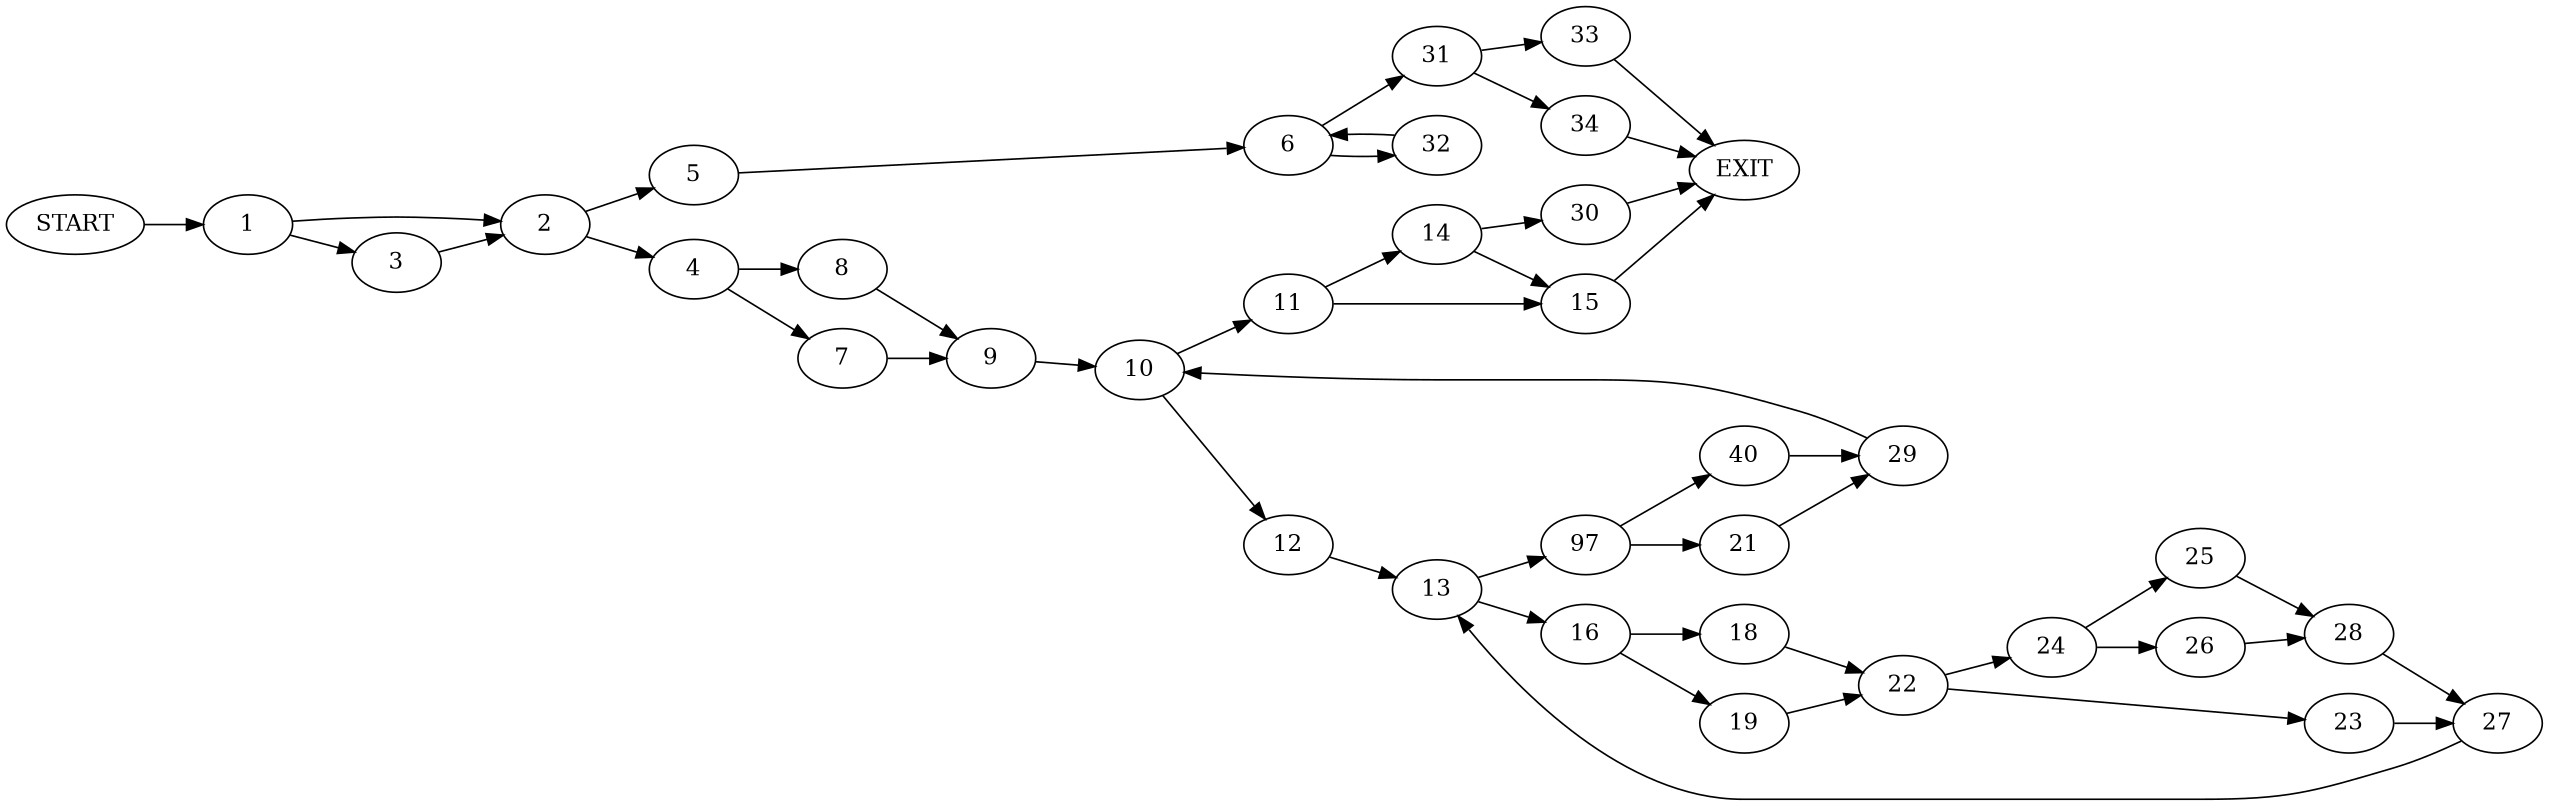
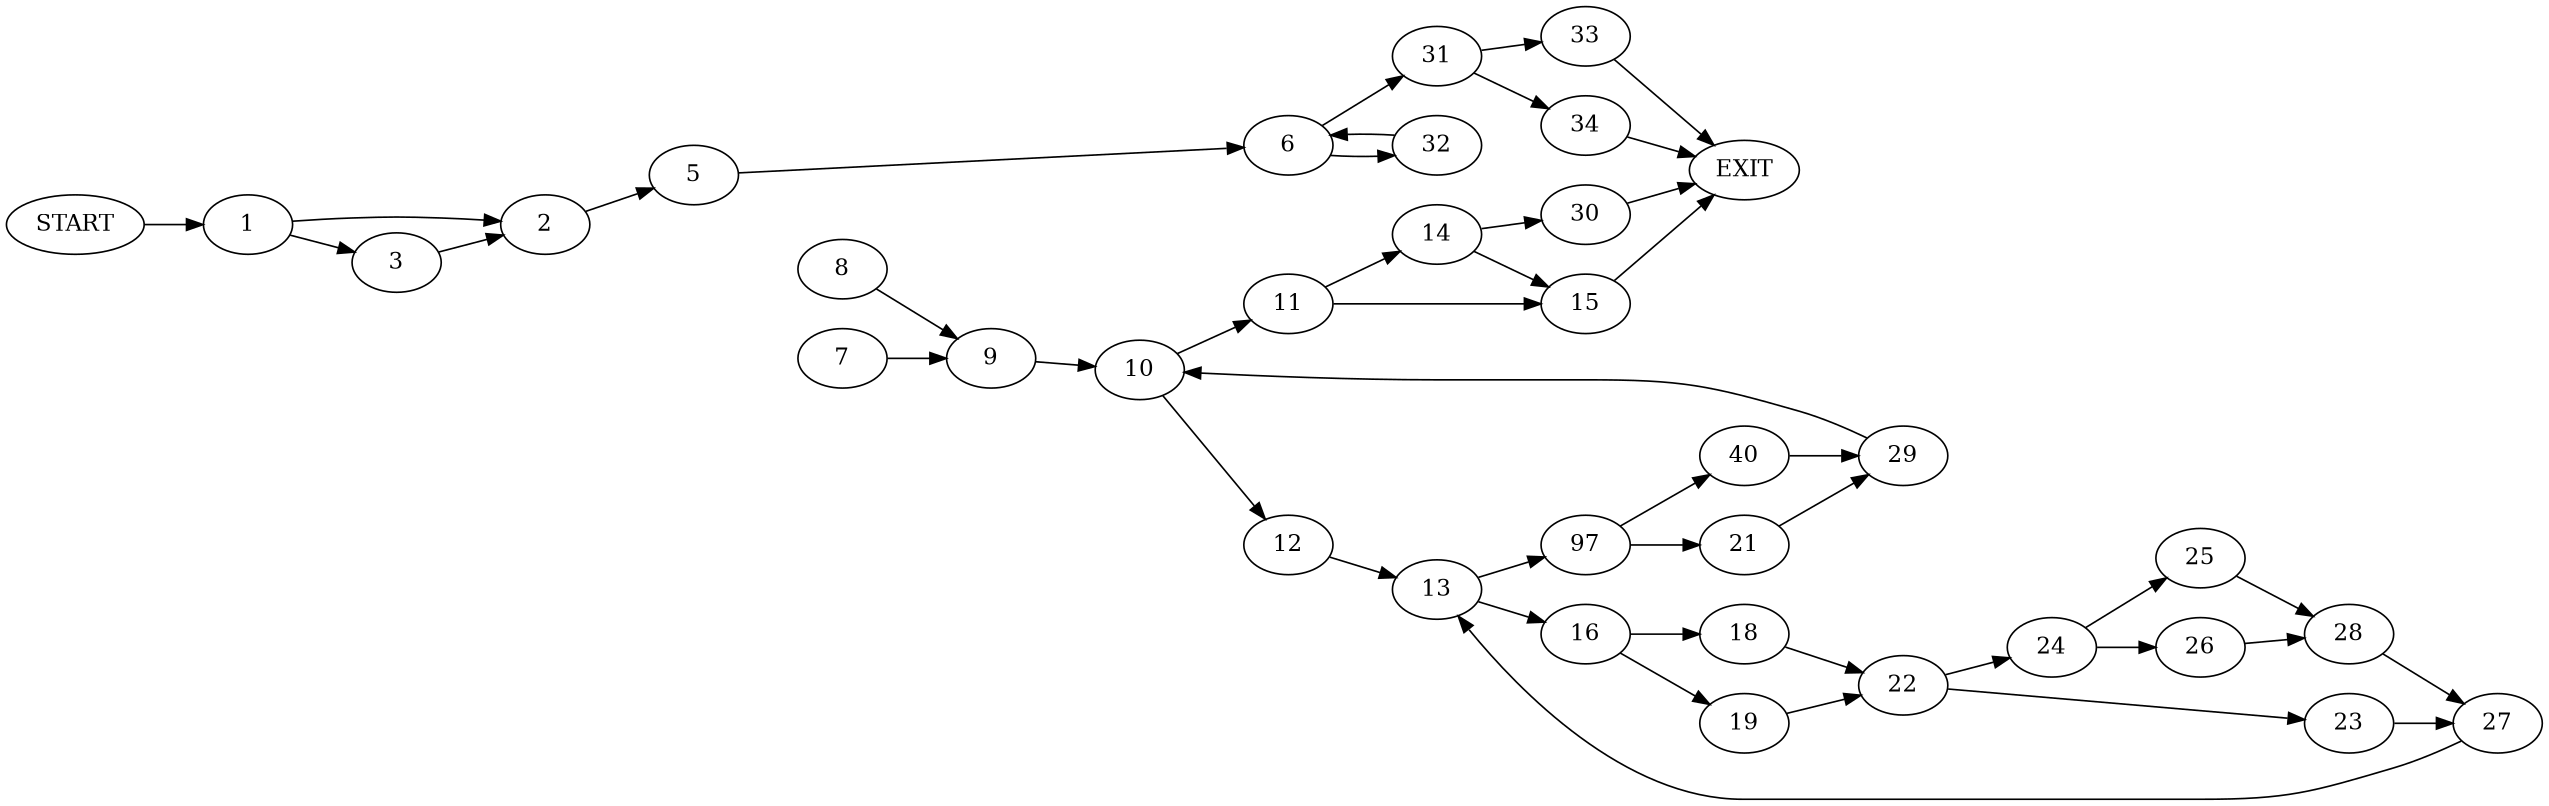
node "4": removed
